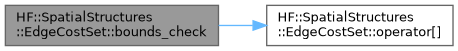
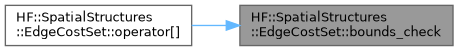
edge "HF::SpatialStructures ::EdgeCostSet::bounds_check" -> "HF::SpatialStructures ::EdgeCostSet::operator[]": reversed
